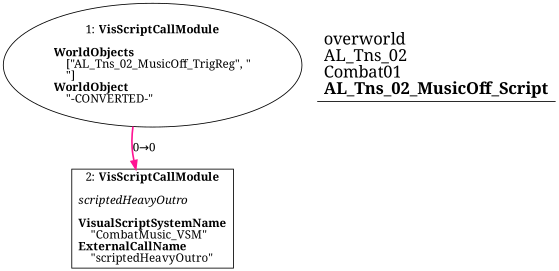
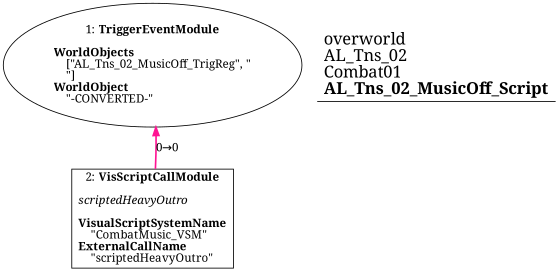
node "1:": text "VisScriptCallModule" -> "TriggerEventModule"
edge "1:" -> "2:": reversed
